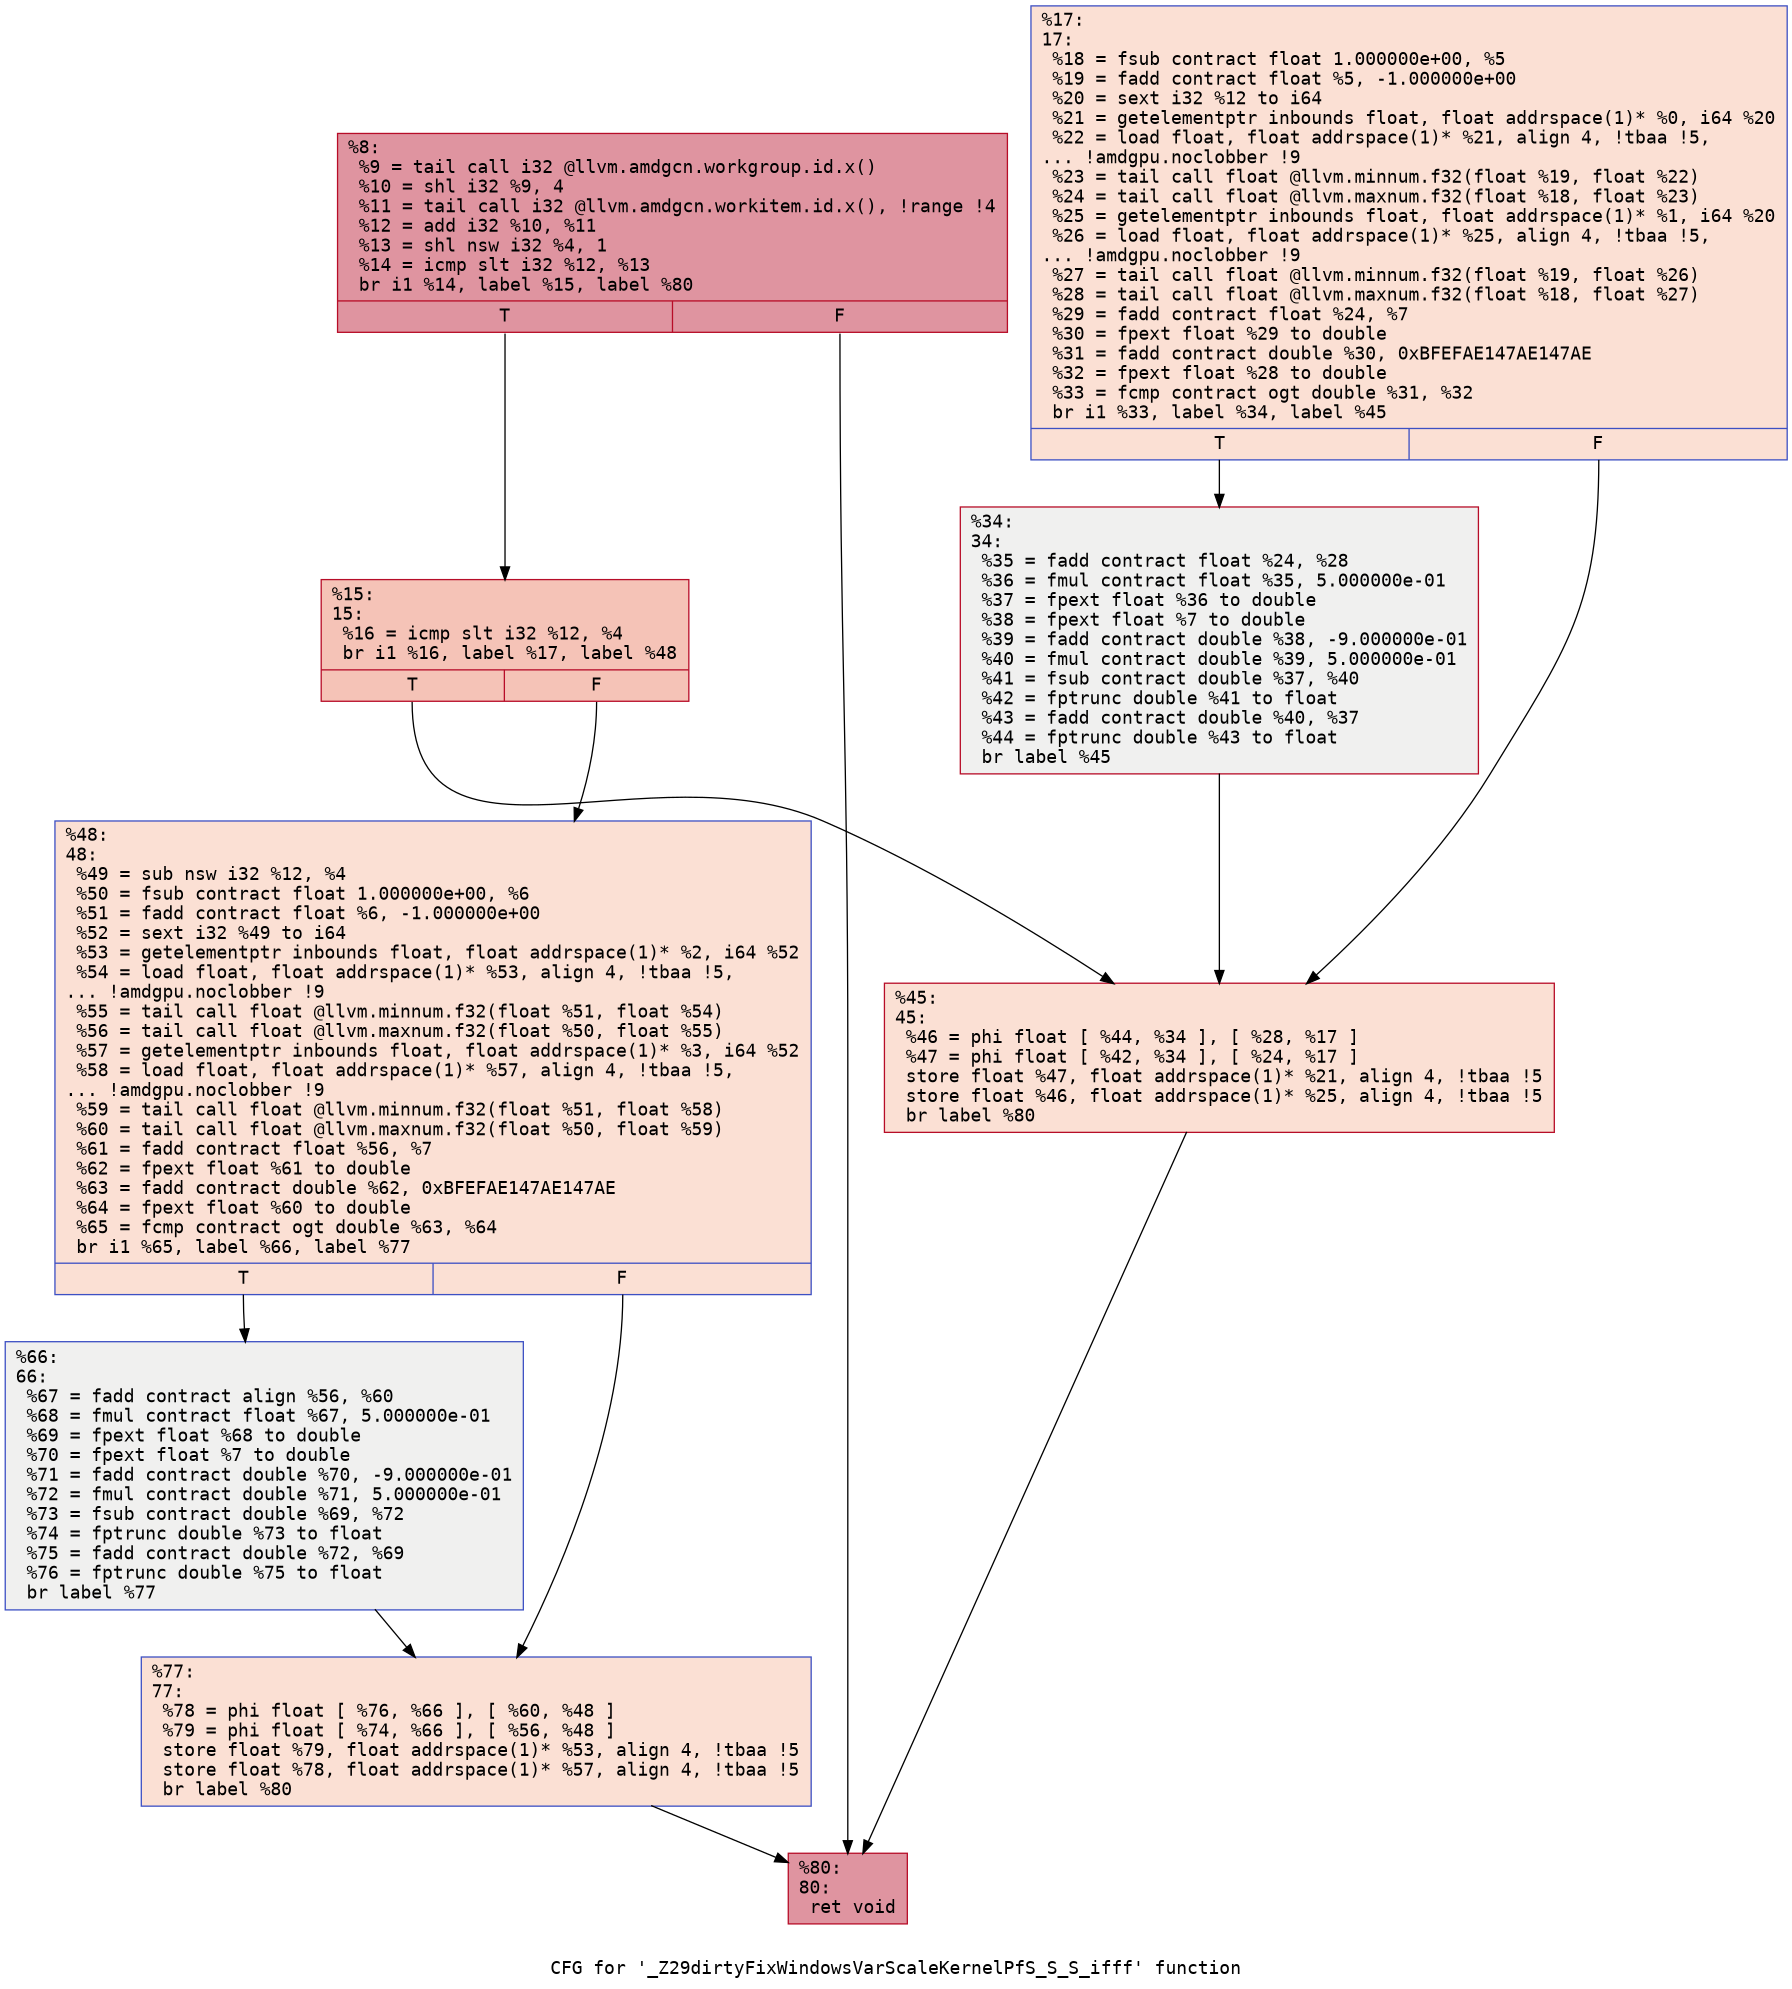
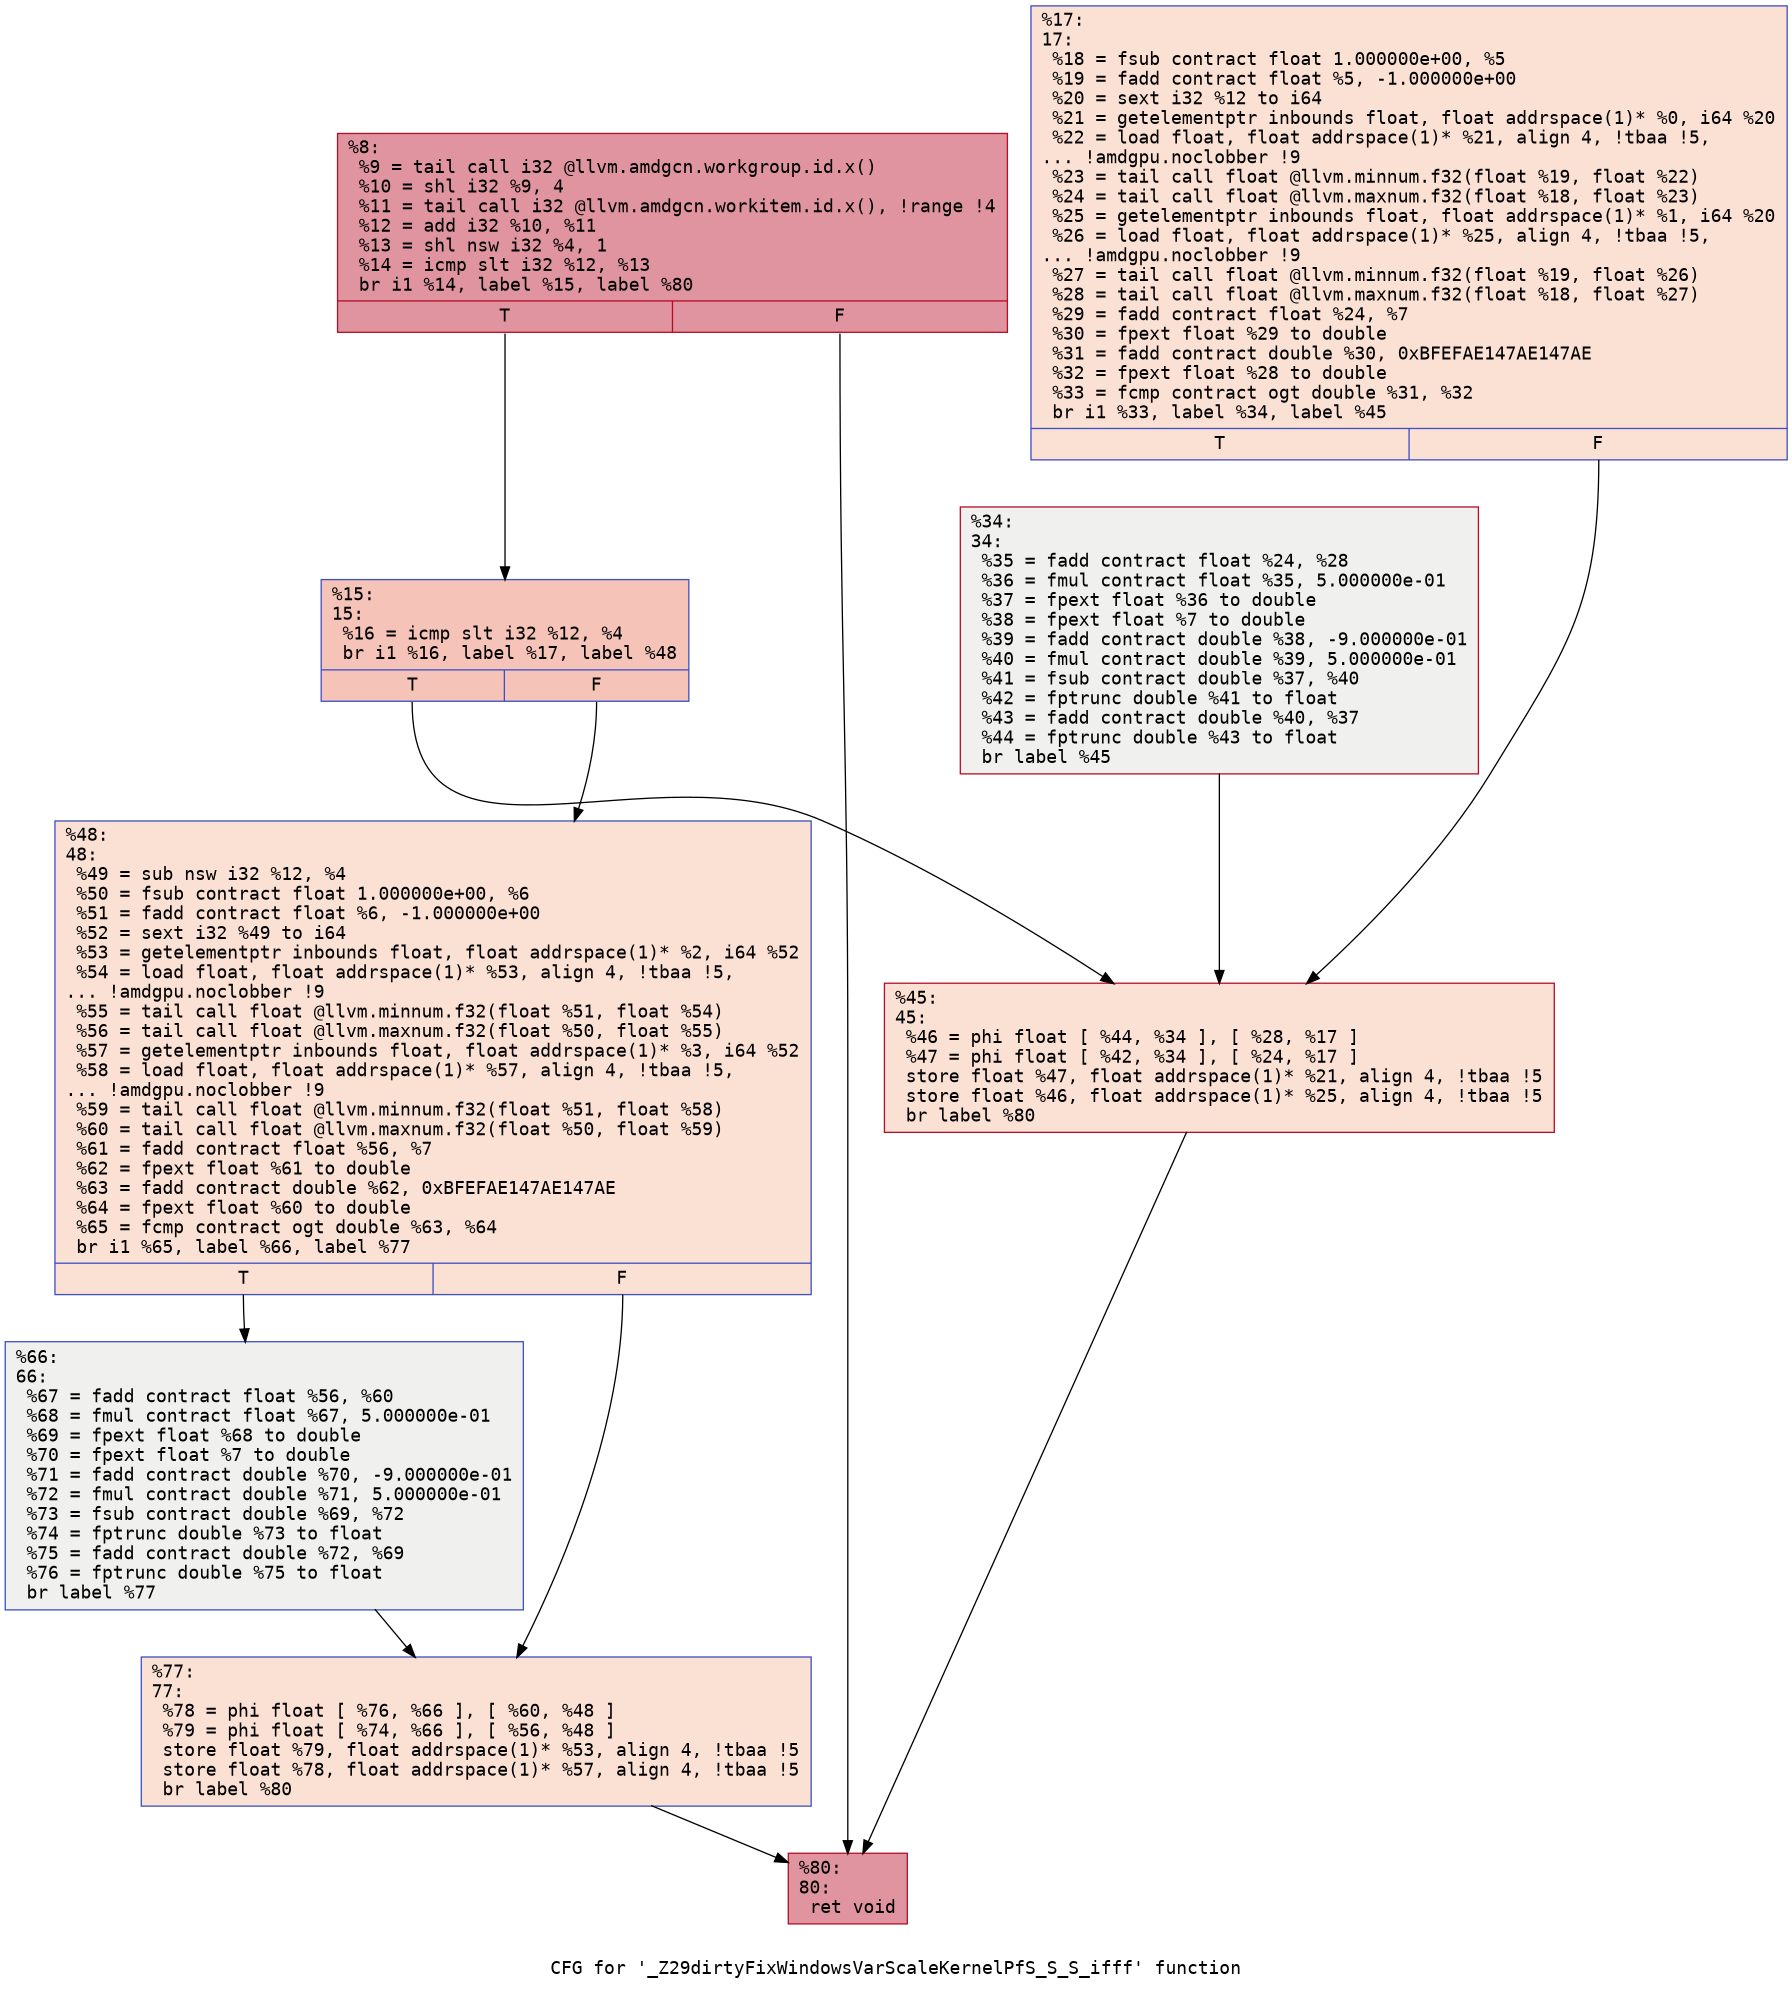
edge "%17:" -> "%34:": removed
node "%15:": color #b70d28ff -> #3d50c3ff
node "%66:": text "%67 = fadd contract align %56, %60" -> "%67 = fadd contract float %56, %60"
